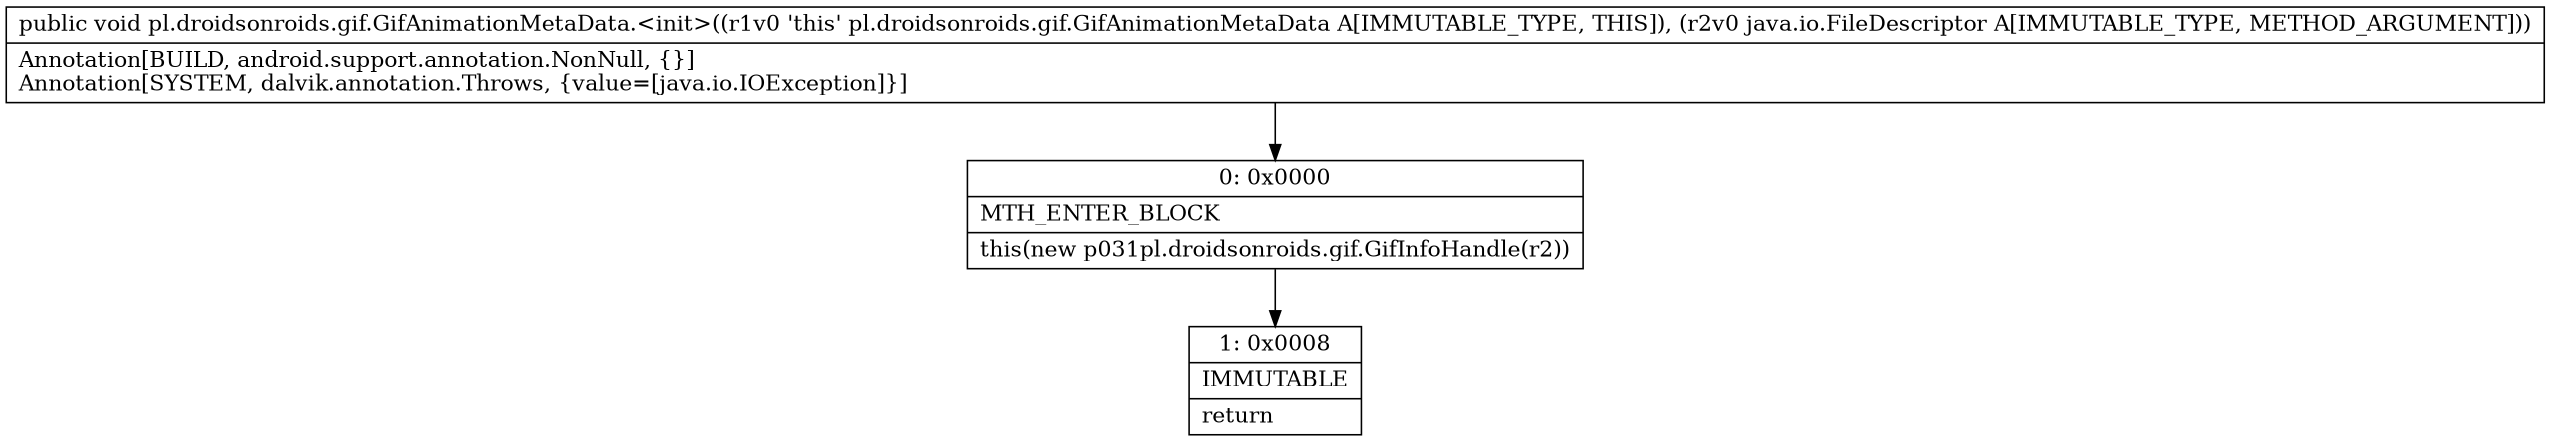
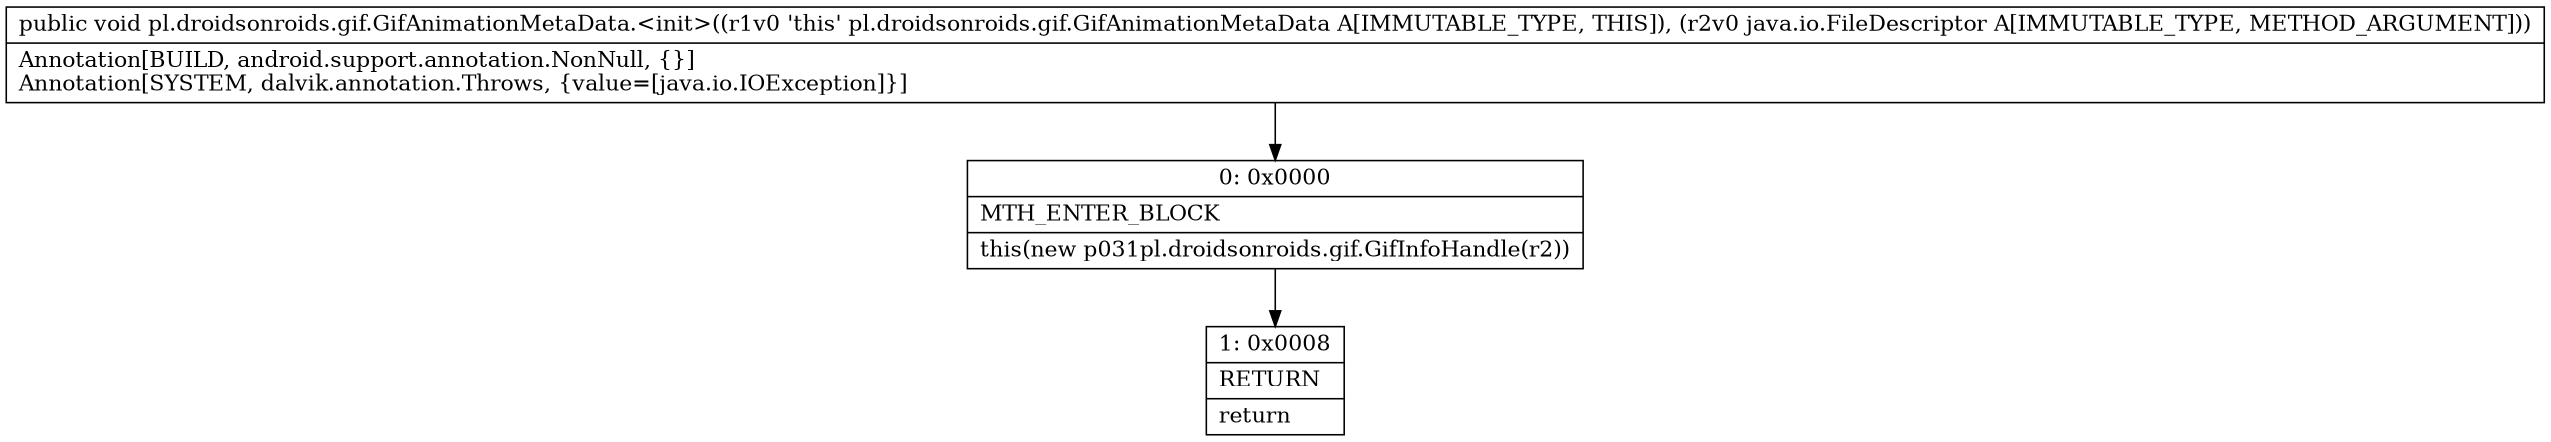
node "1: 0x0008": text "IMMUTABLE" -> "RETURN"
